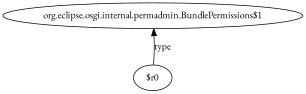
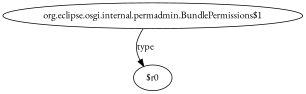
edge "$r0" -> "org.eclipse.osgi.internal.permadmin.BundlePermissions$1": reversed
